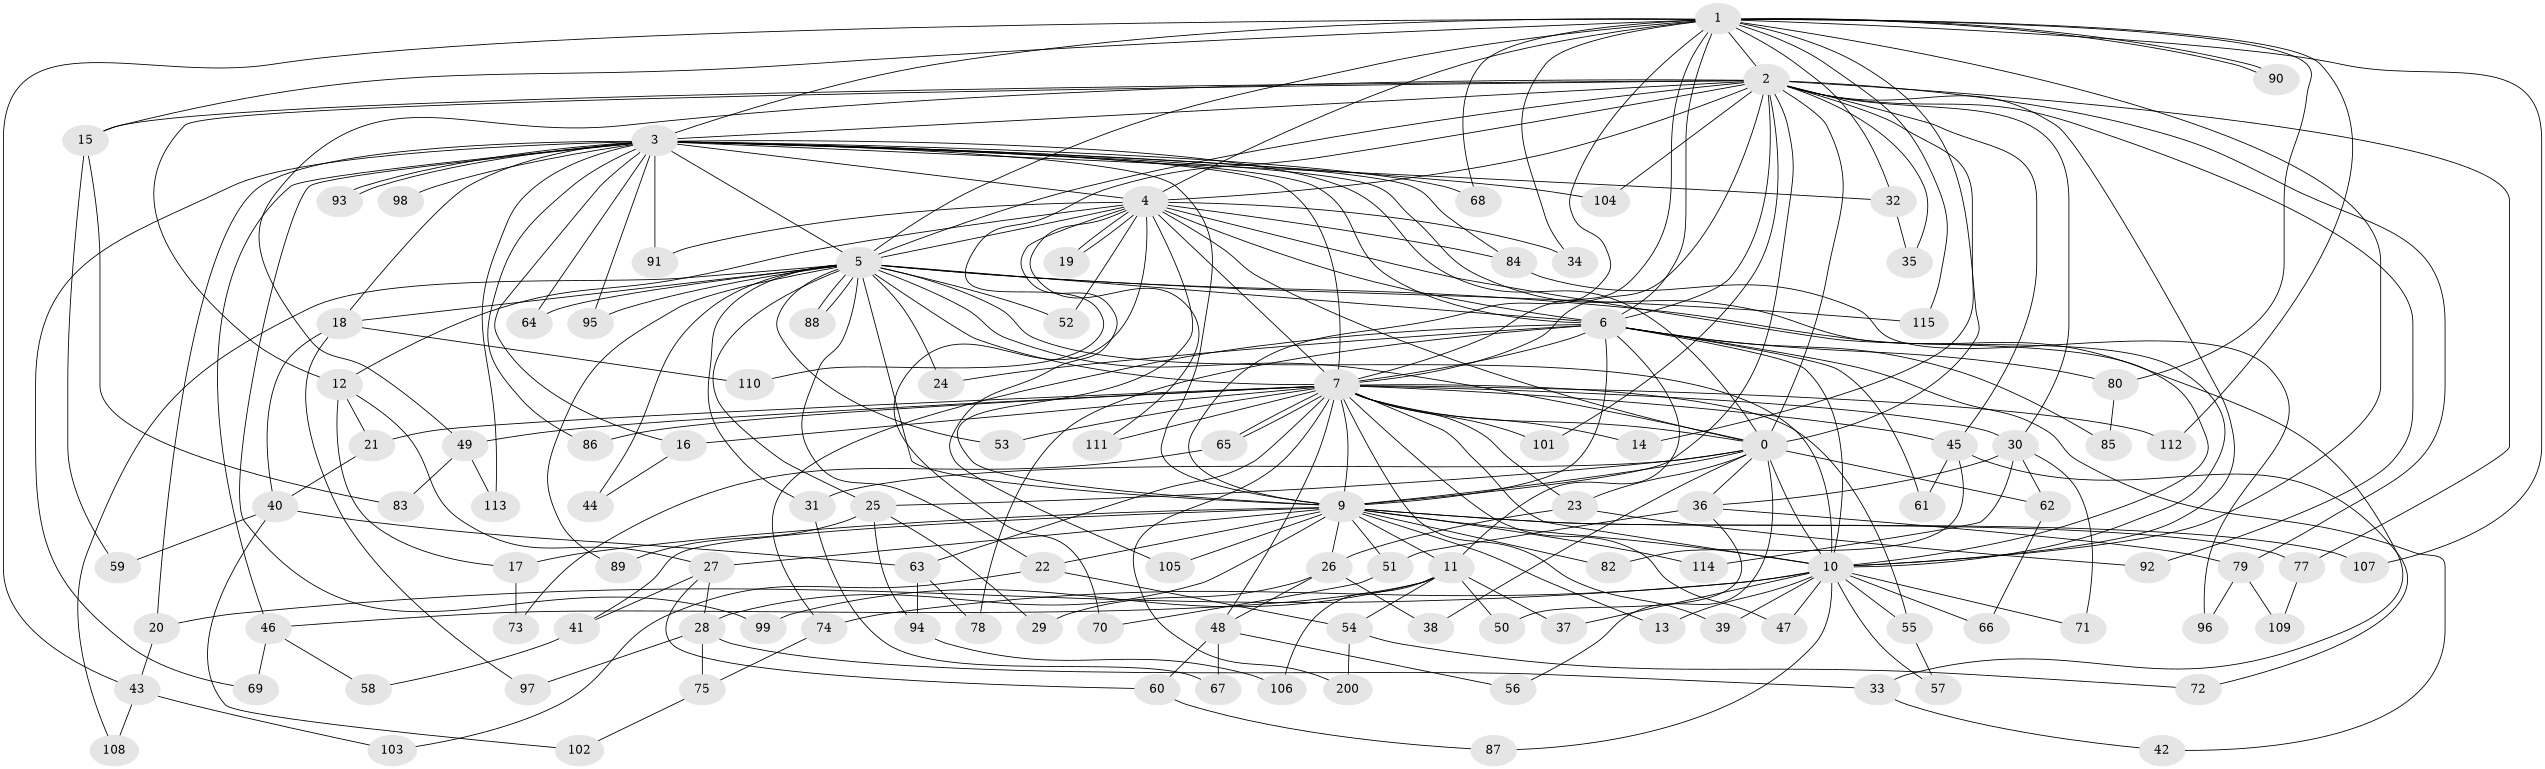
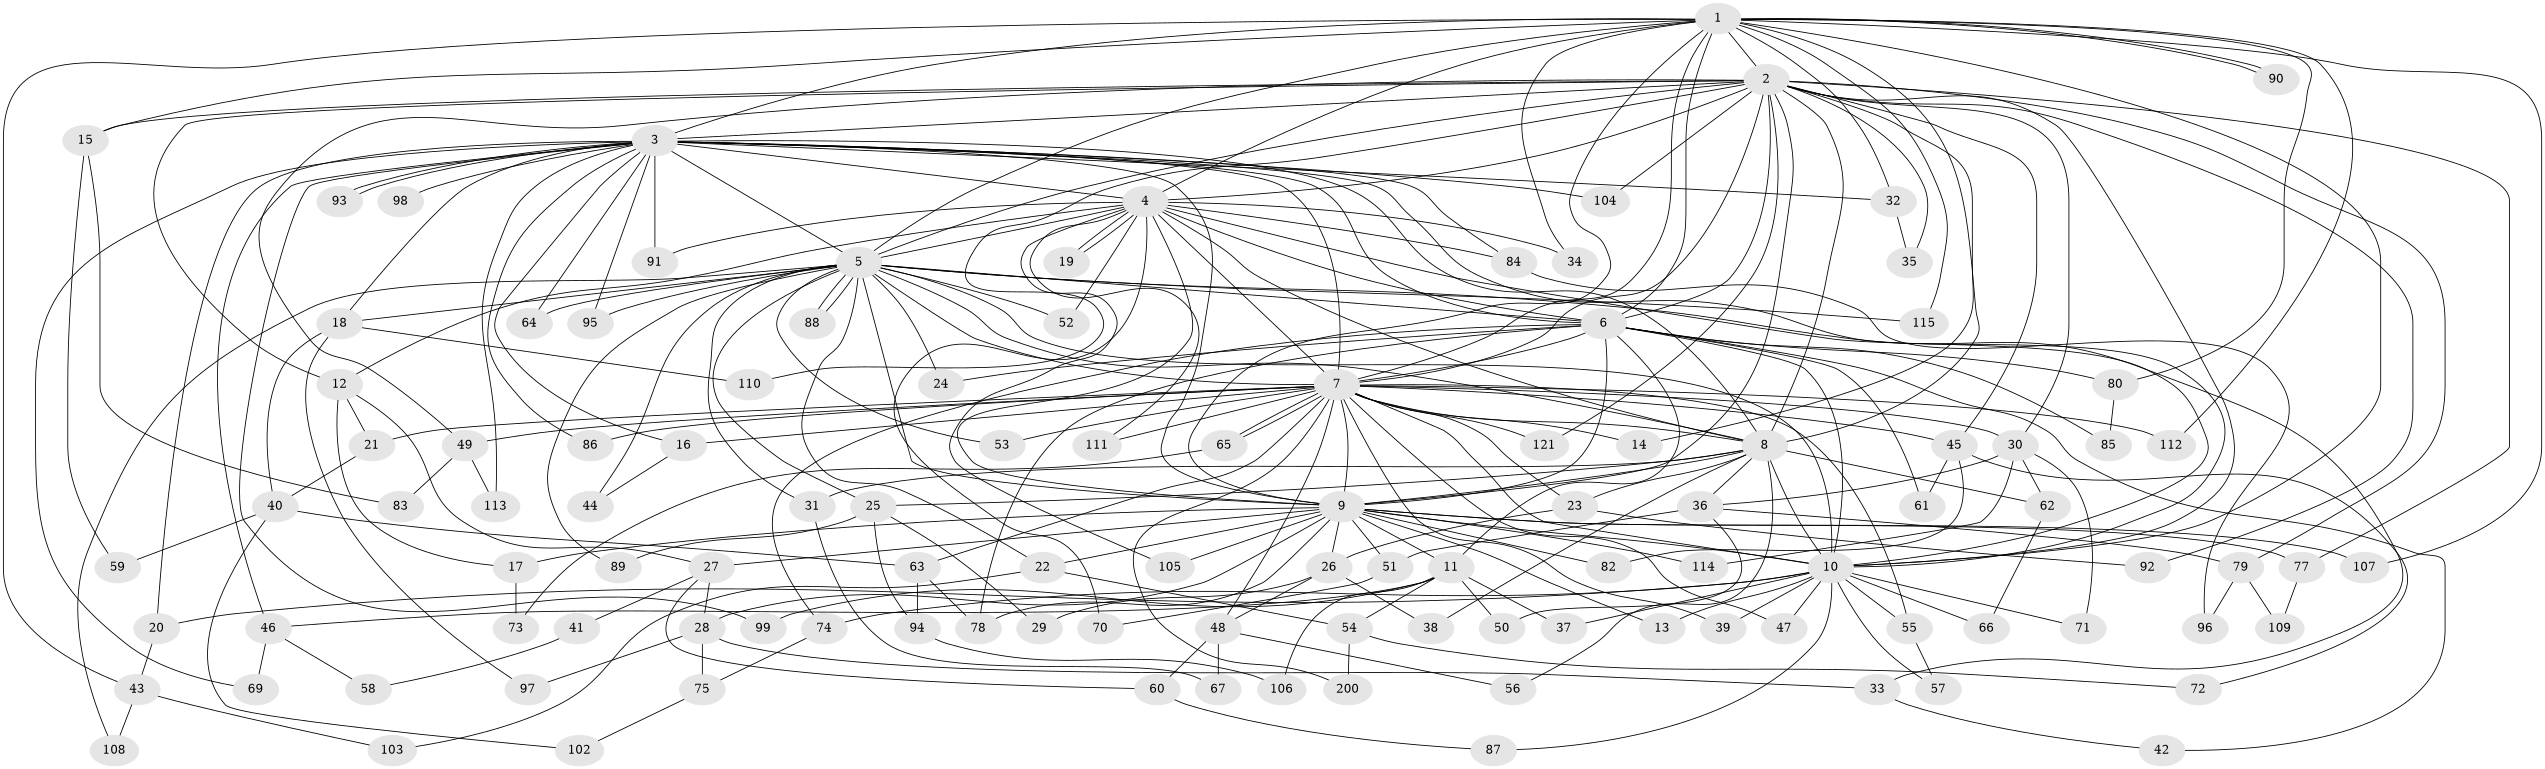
node "68": removed
node "101": label "101" -> "121"
node "0": label "0" -> "8"
edge "9" -- "41": now "9" -- "78"
